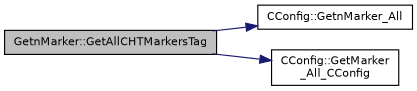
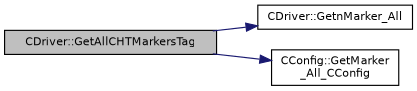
node "CConfig::GetnMarker_All": label "CConfig::GetnMarker_All" -> "CDriver::GetnMarker_All"
node "GetnMarker::GetAllCHTMarkersTag": label "GetnMarker::GetAllCHTMarkersTag" -> "CDriver::GetAllCHTMarkersTag"
